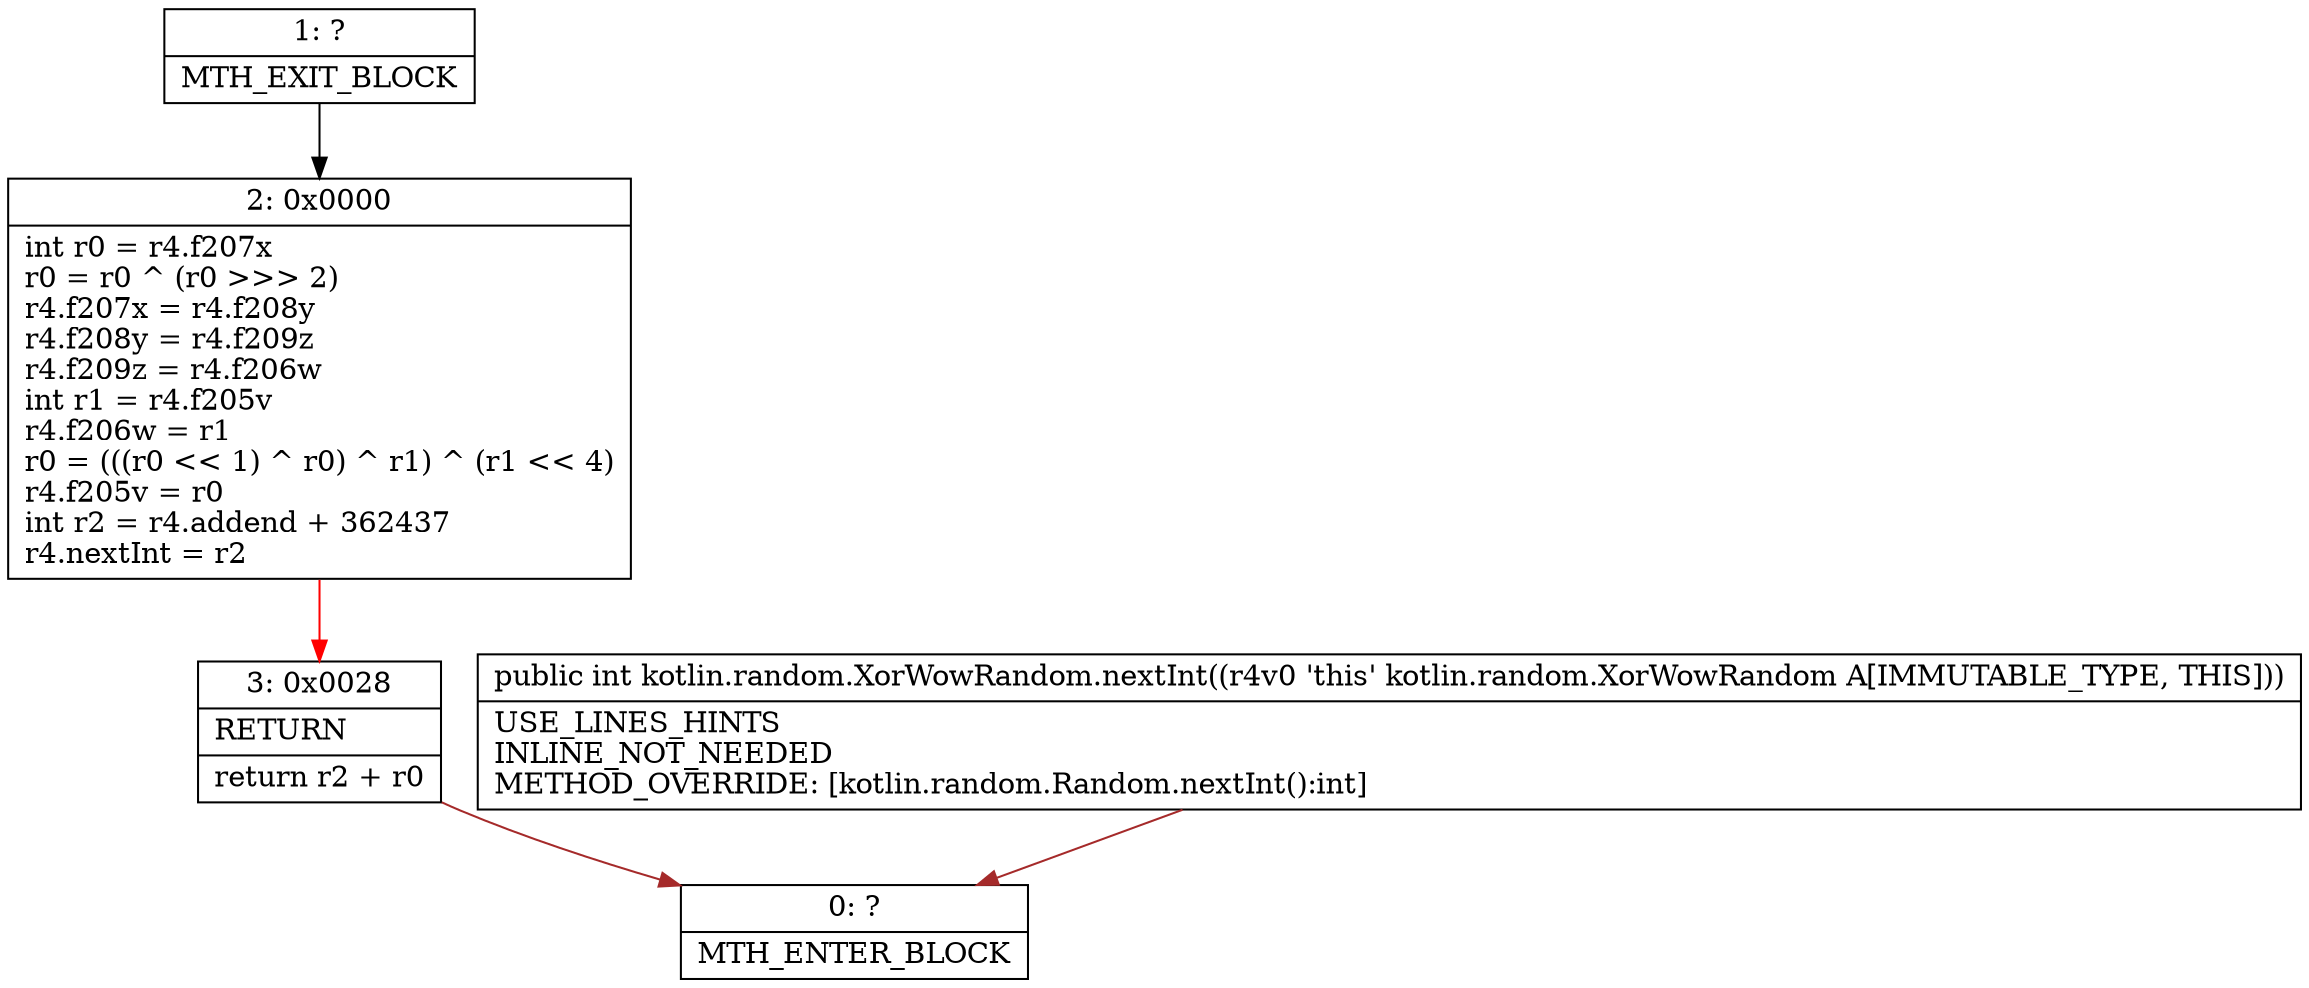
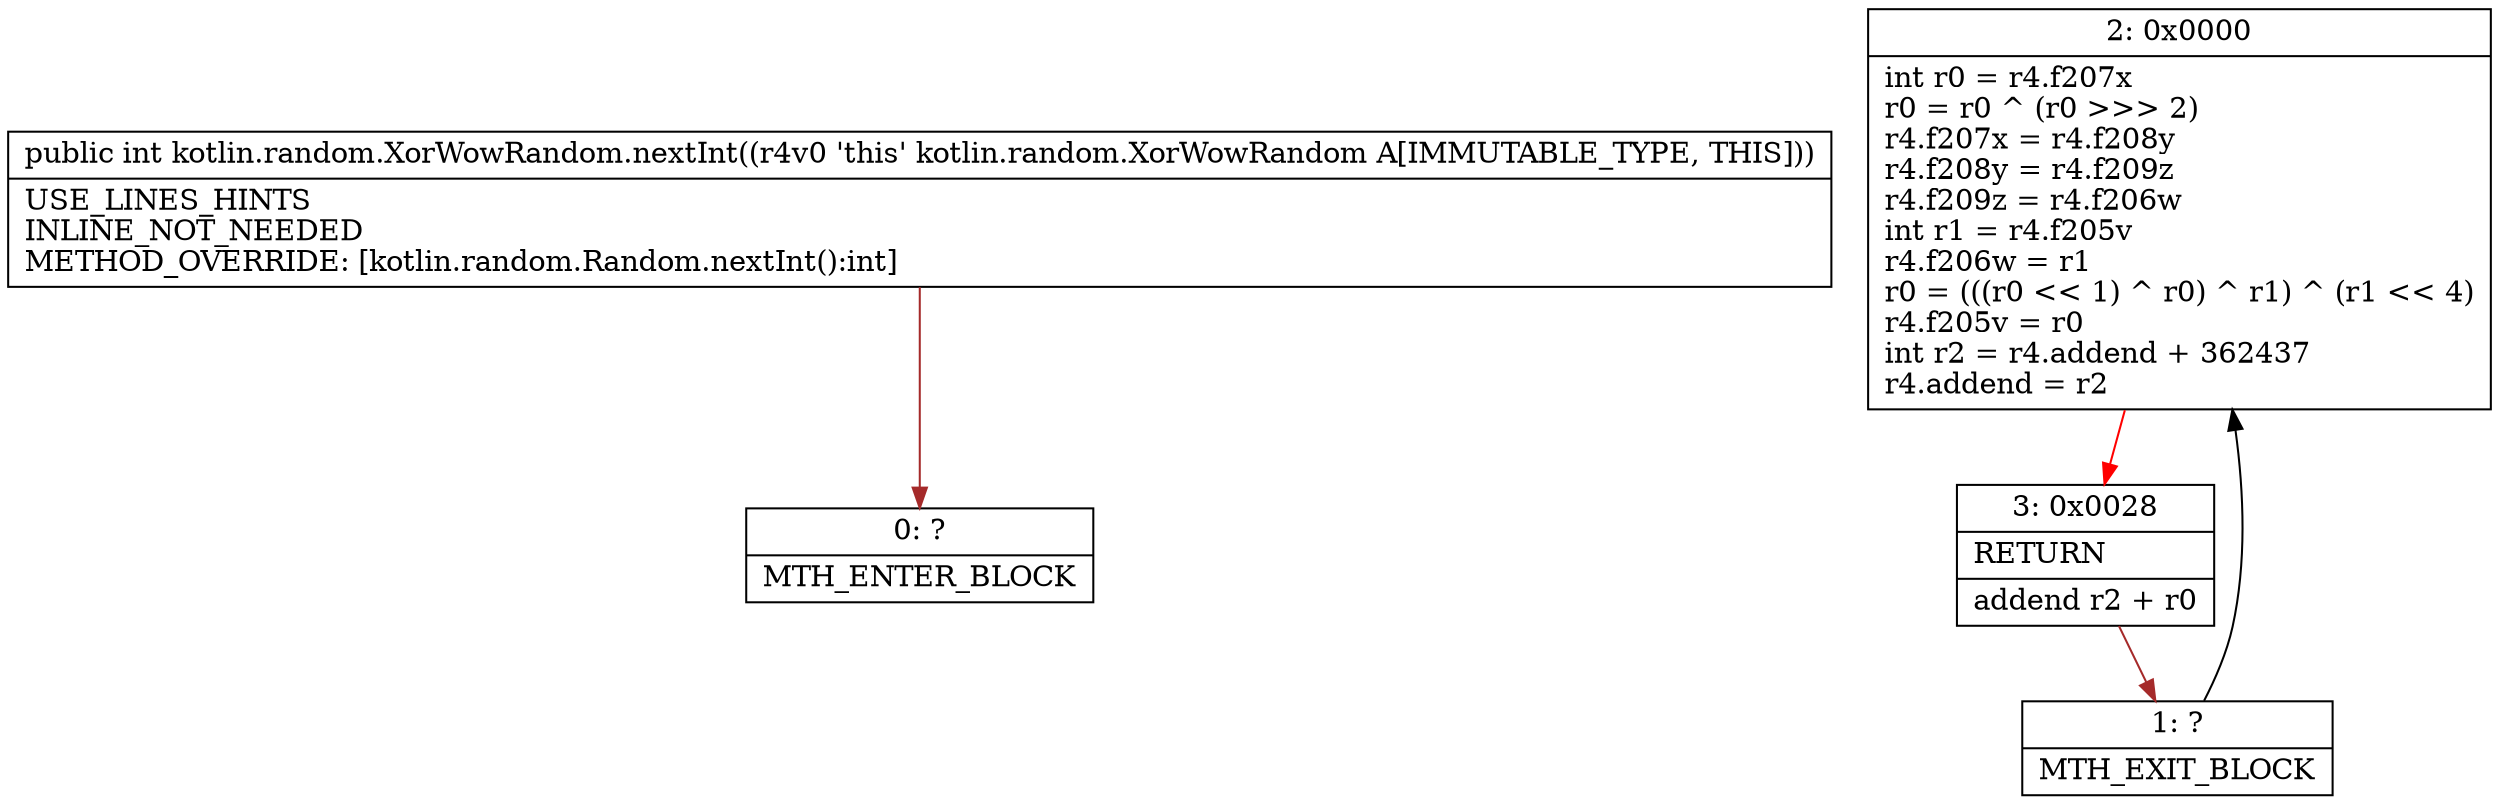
node "2: 0x0000": text "r4.nextInt = r2" -> "r4.addend = r2"
node "3: 0x0028": text "return r2 + r0" -> "addend r2 + r0"
edge "3: 0x0028" -> "0: ?": now "3: 0x0028" -> "1: ?"
